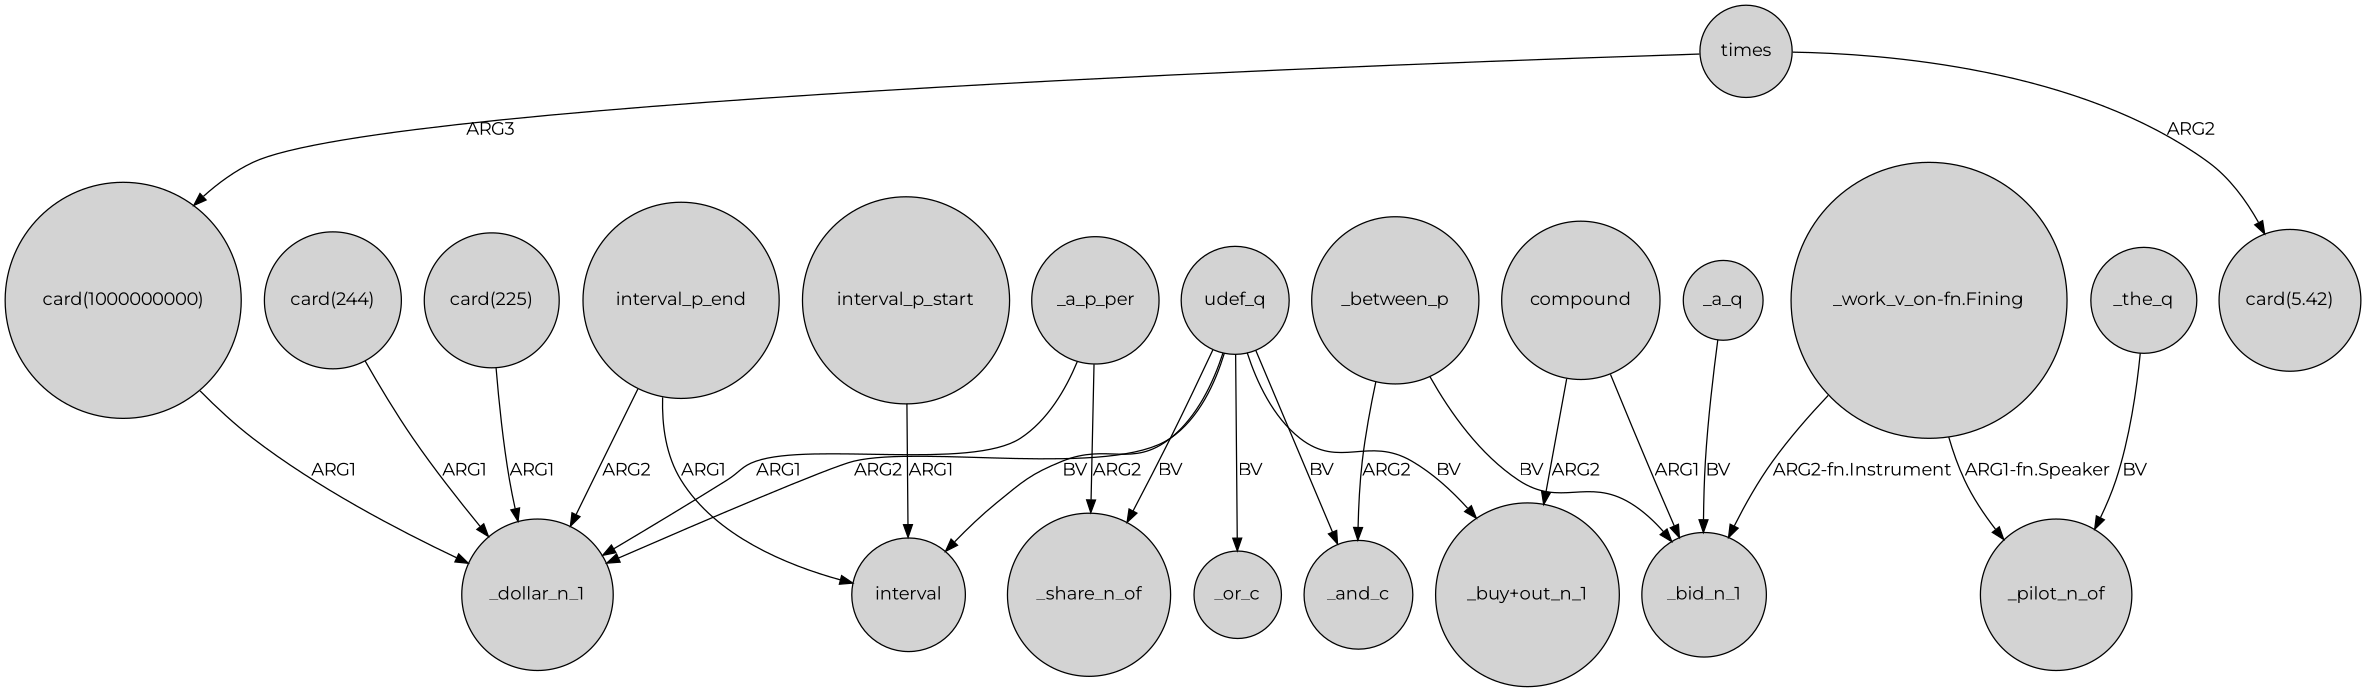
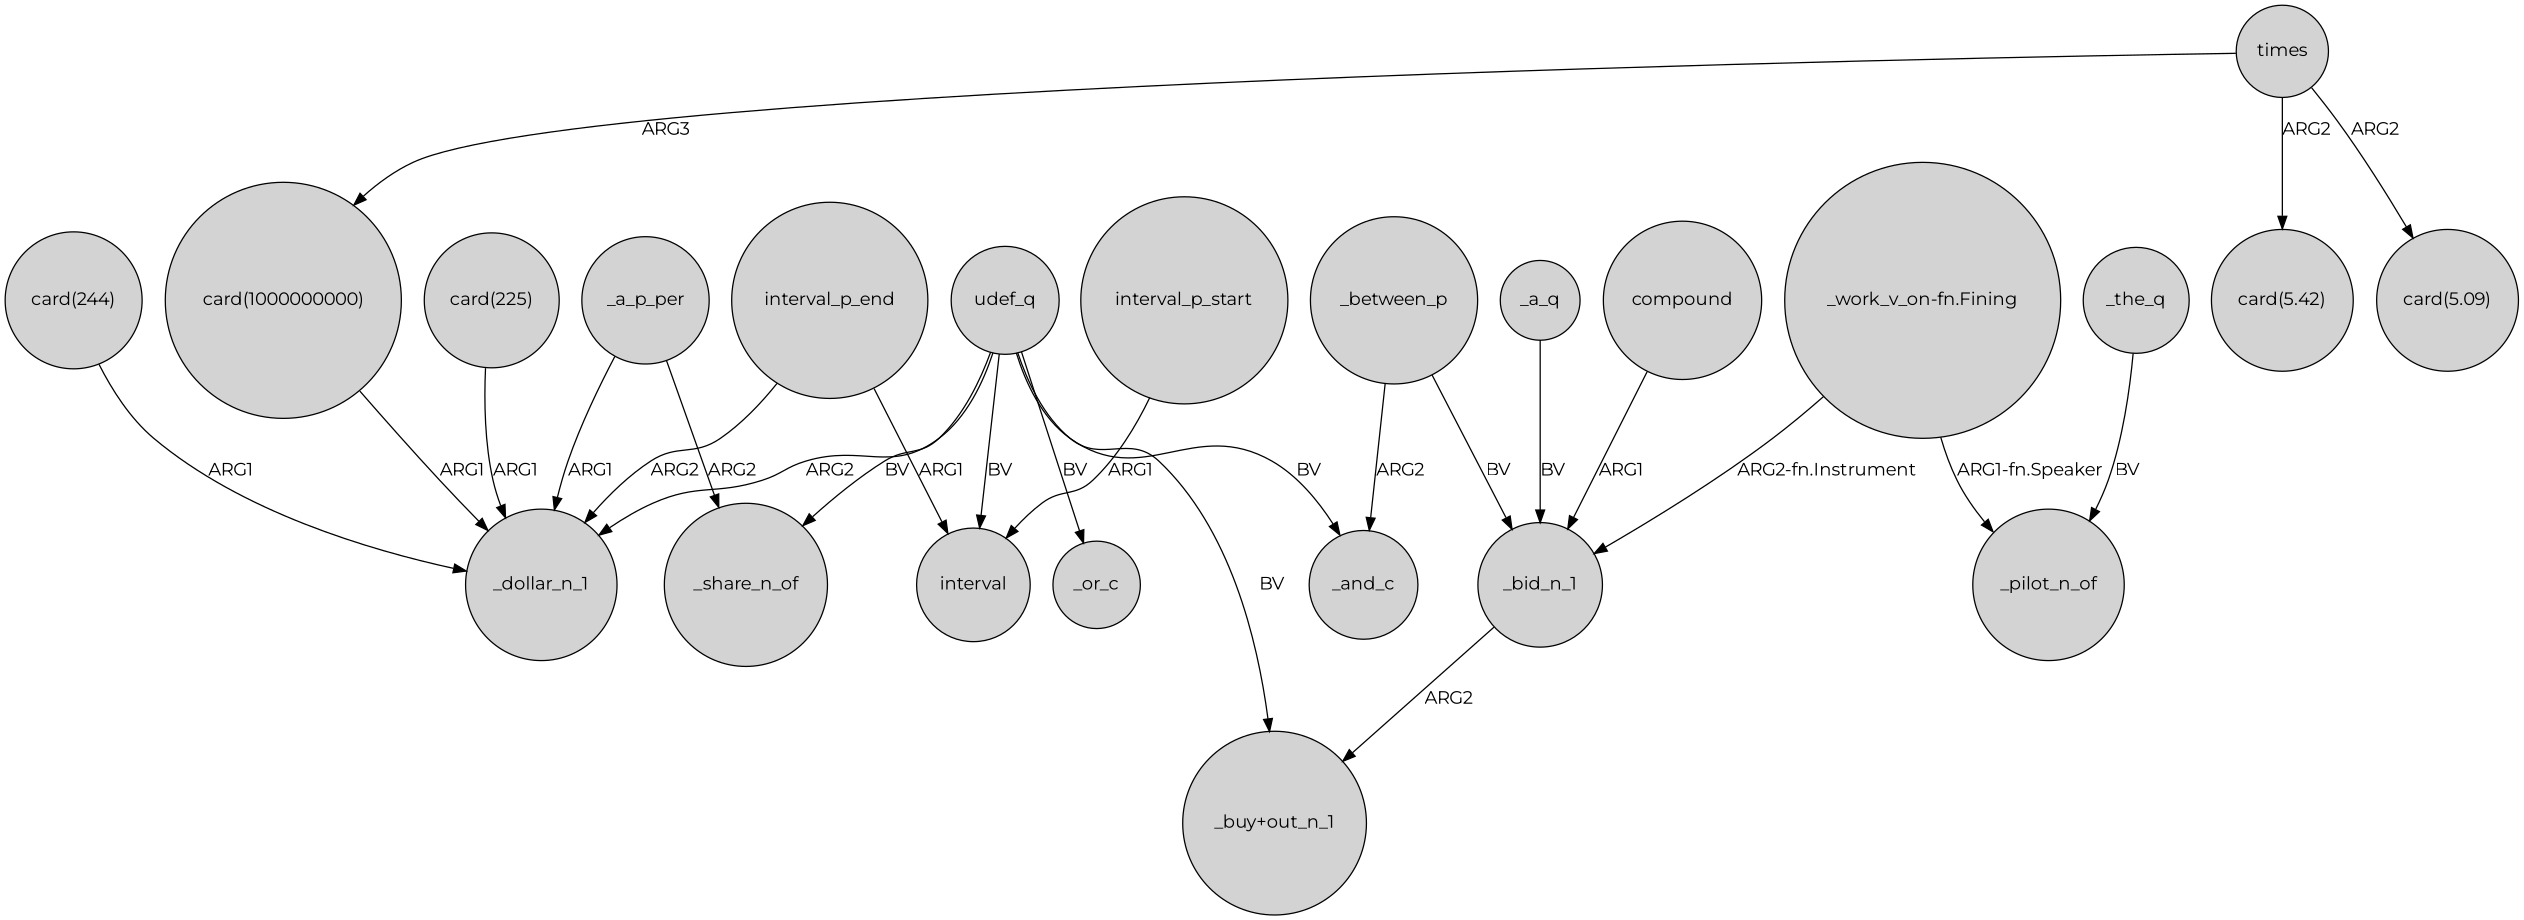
node "card(5.09)": added
edge "compound" -> "_buy+out_n_1": now "_bid_n_1" -> "_buy+out_n_1"
